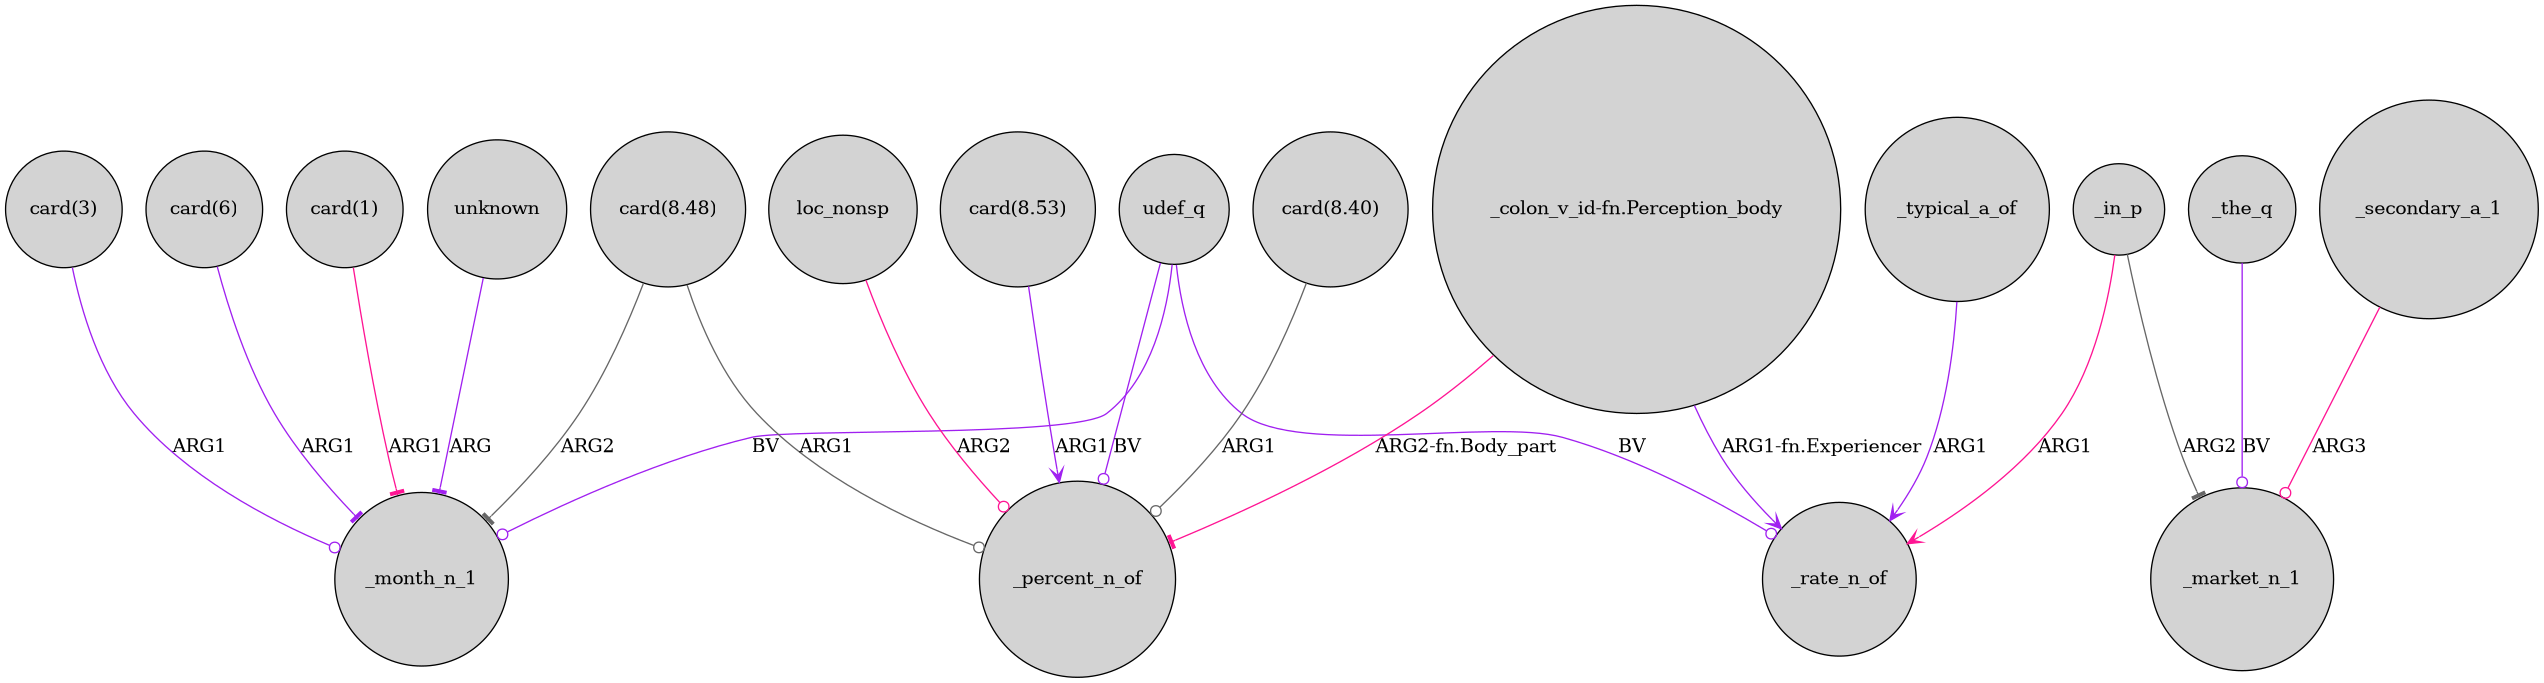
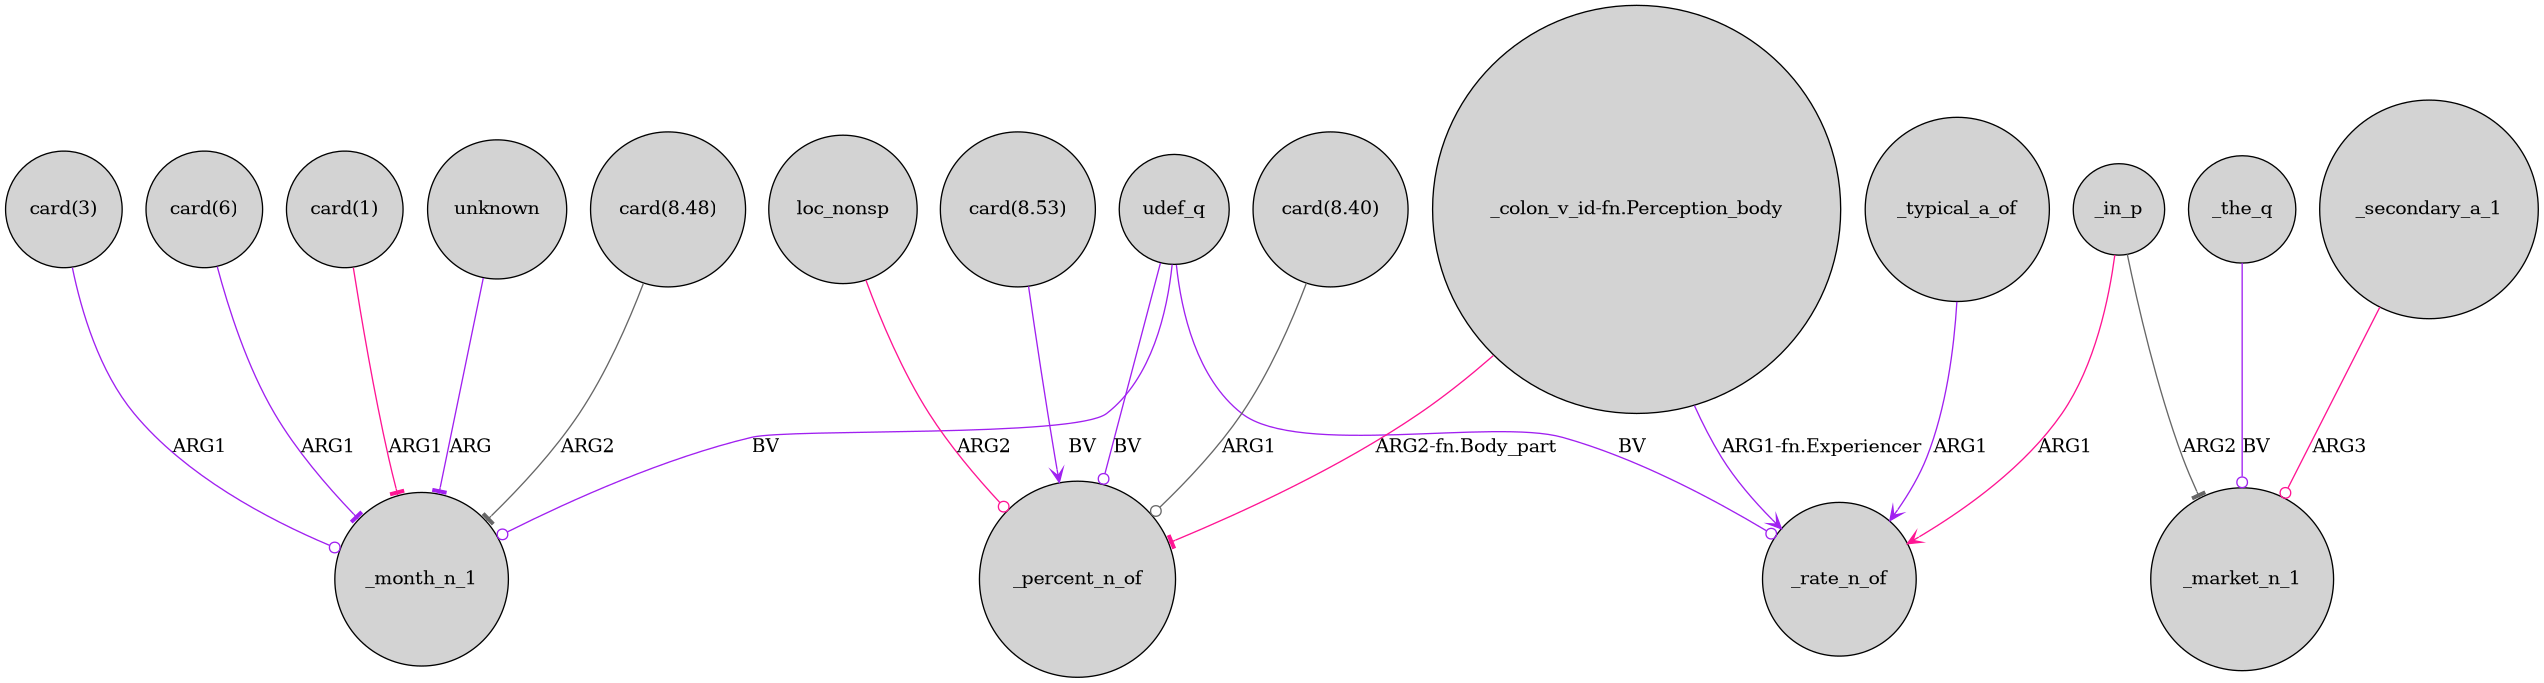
edge "card(8.53)" -> "_percent_n_of": label "ARG1" -> "BV"
edge "card(8.48)" -> "_percent_n_of": removed, label "ARG1"
